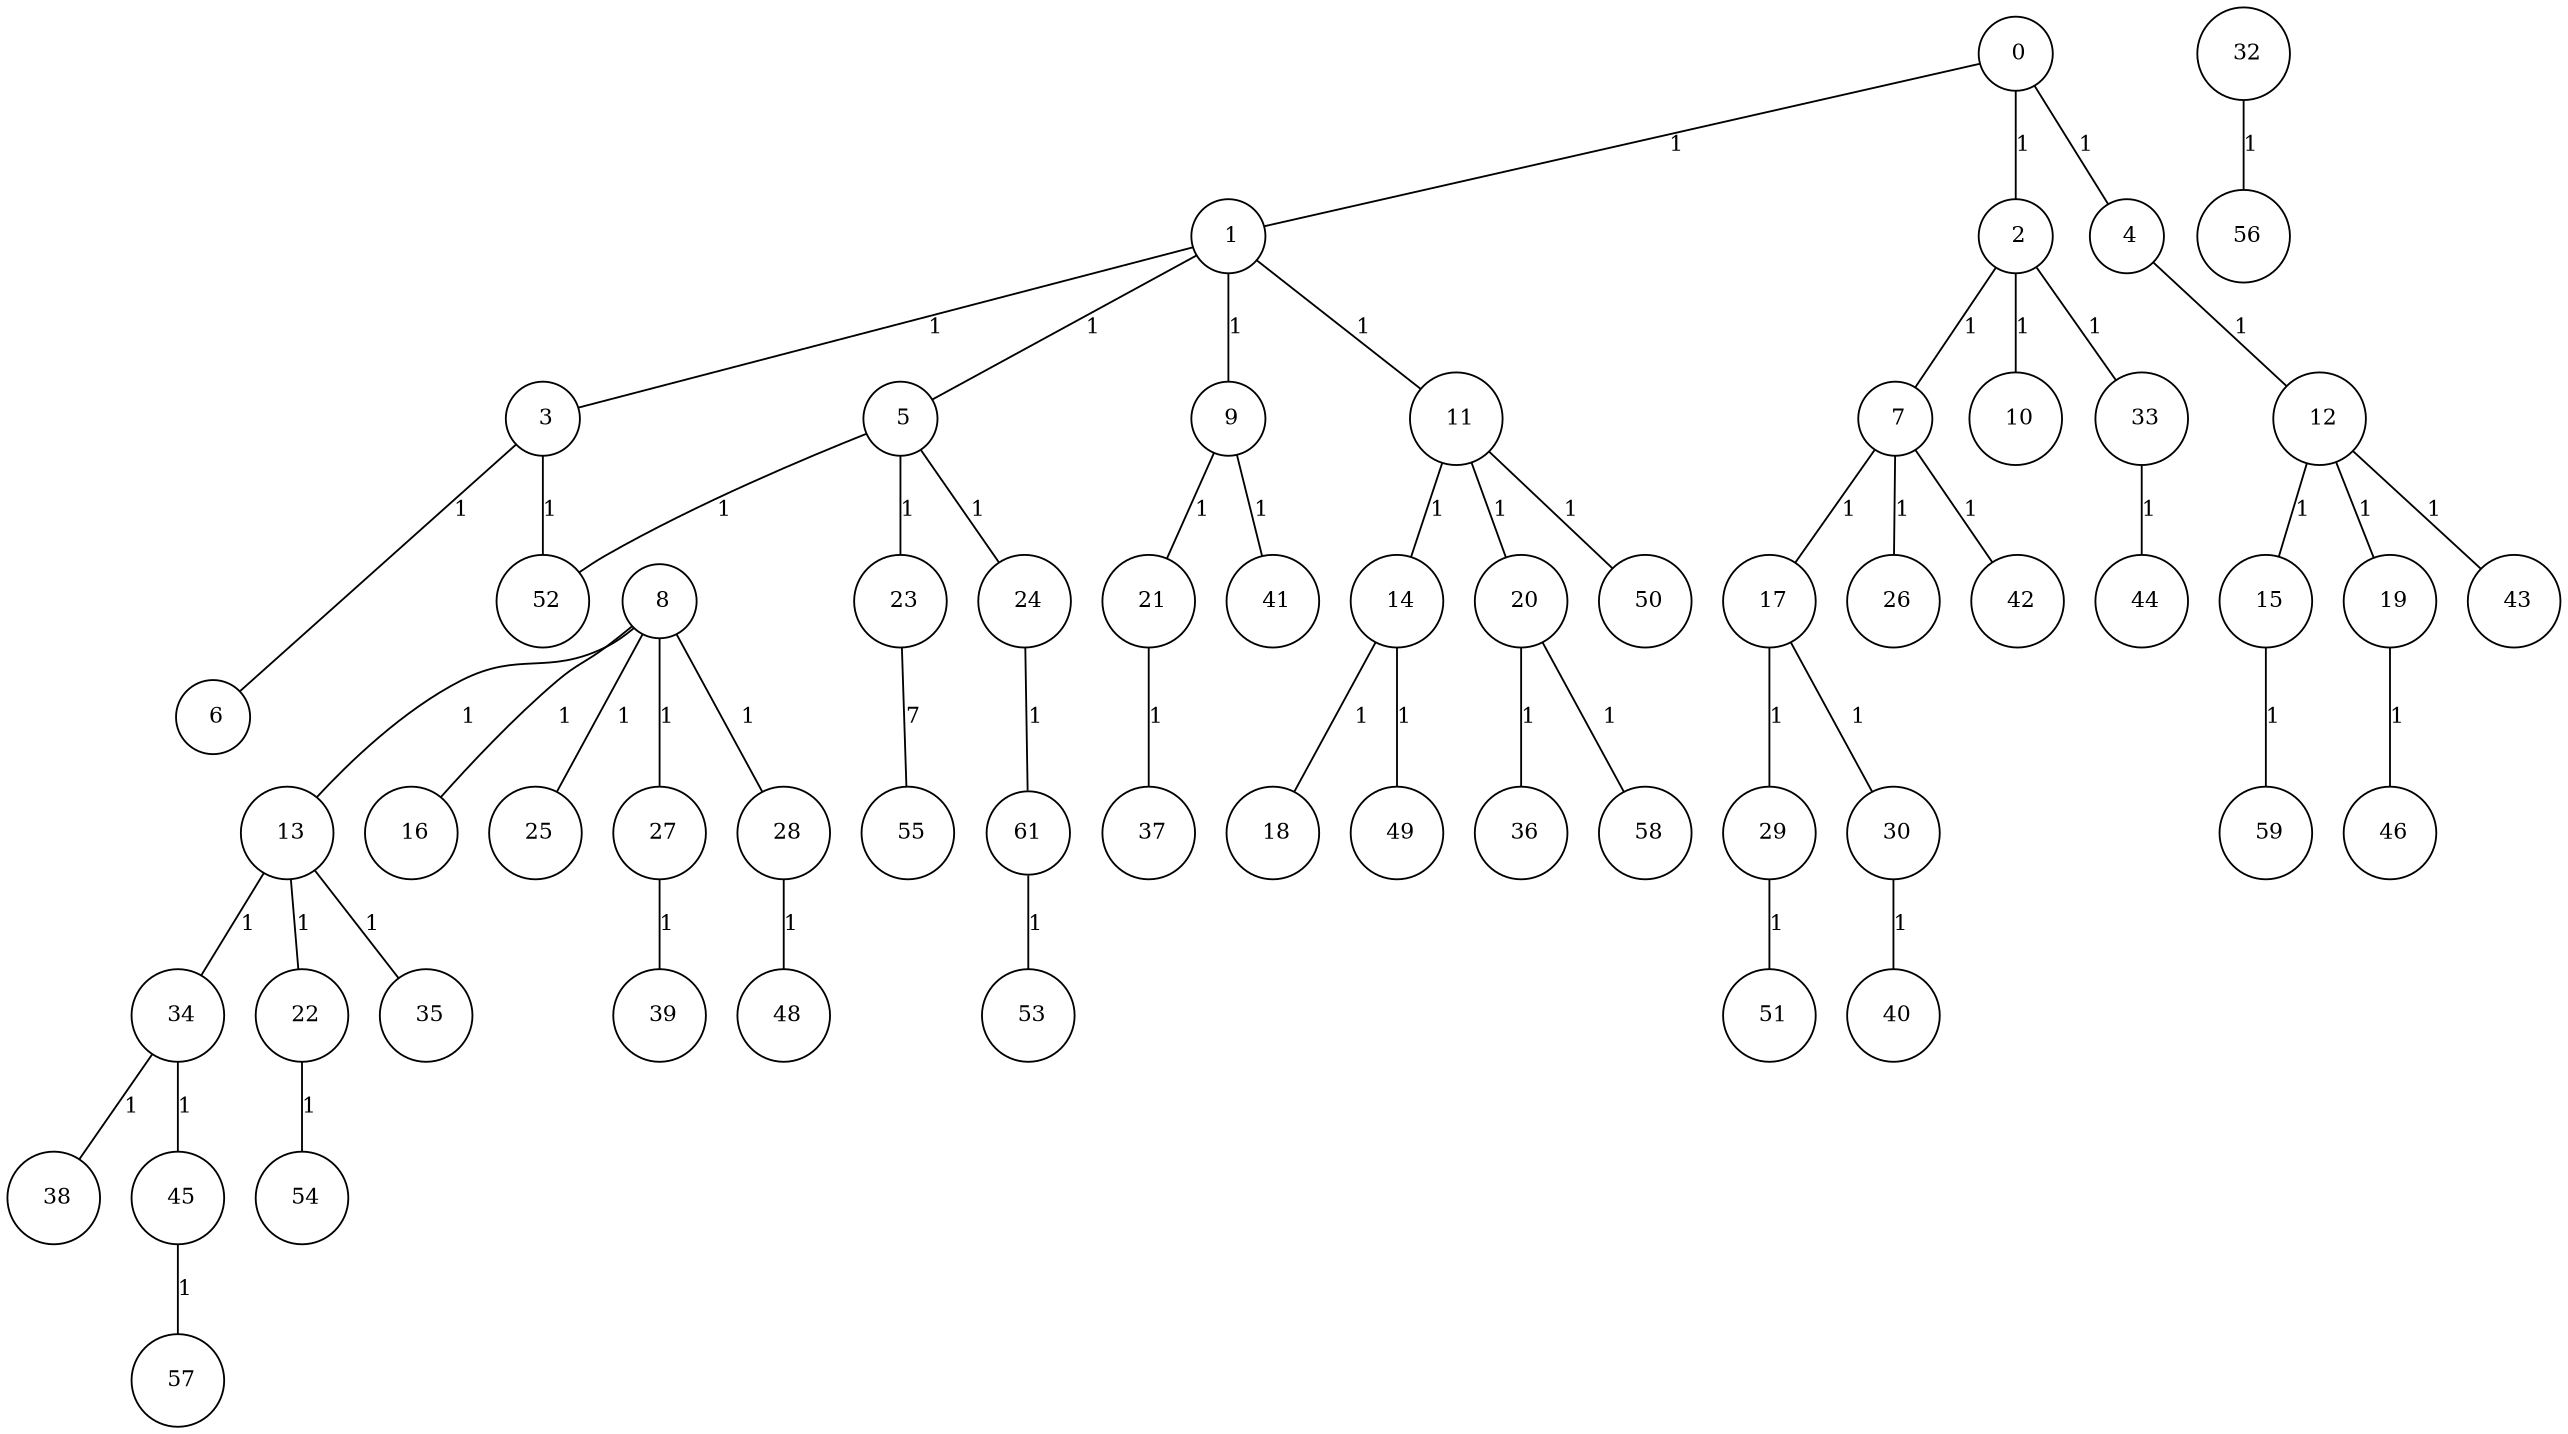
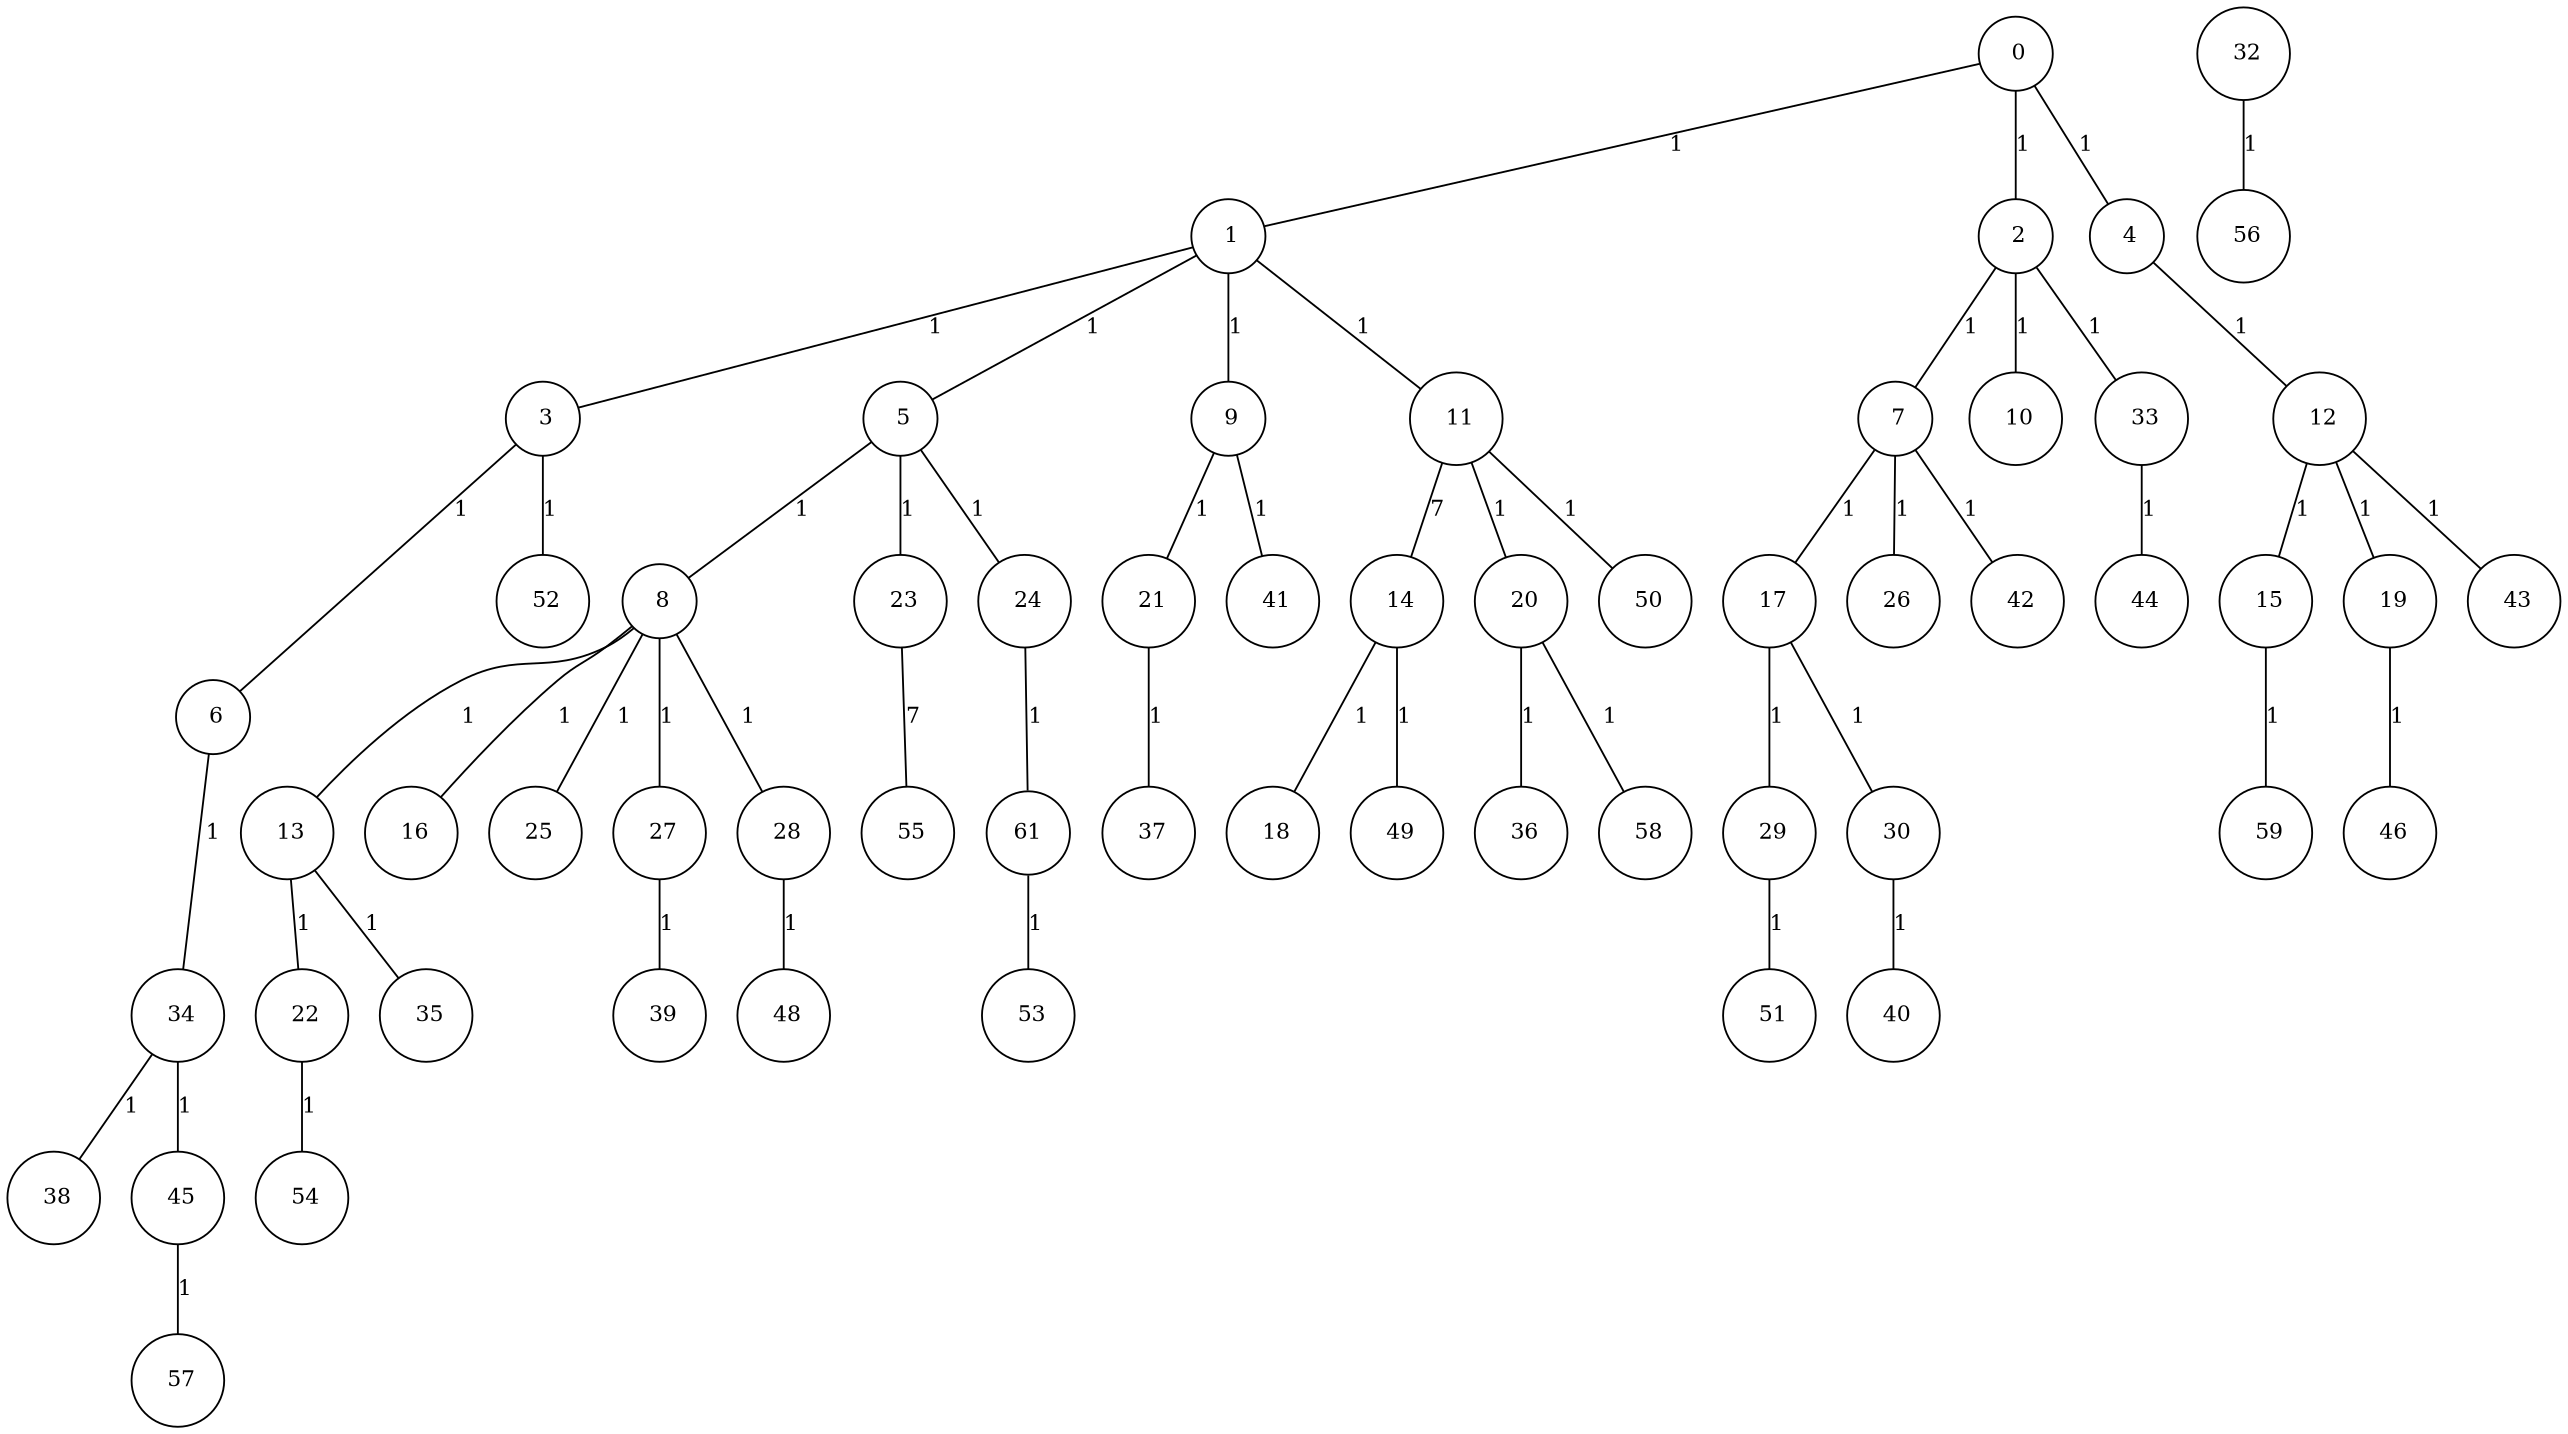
edge "5" -- "52": now "5" -- "8"
edge "11" -- "14": label "1" -> "7"
edge "13" -- "34": now "6" -- "34"
